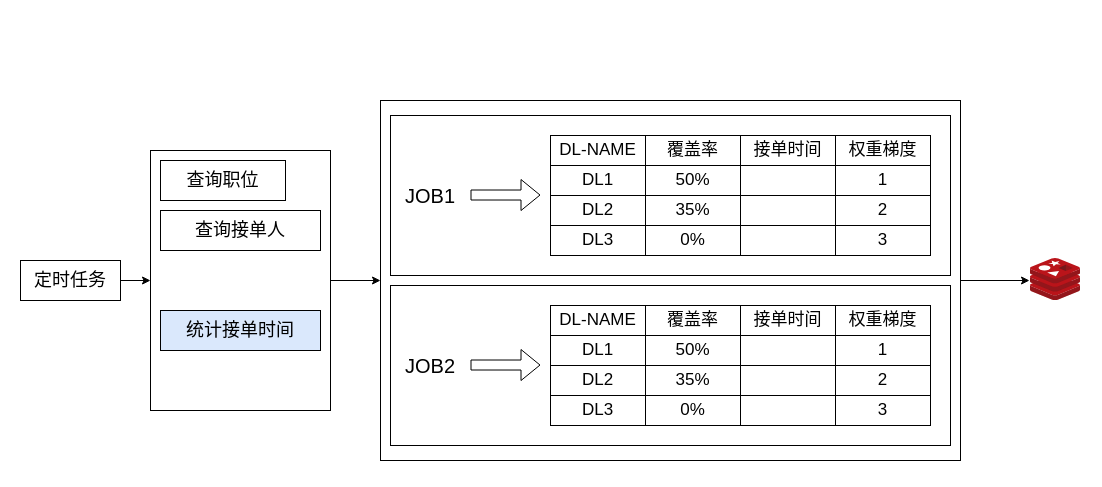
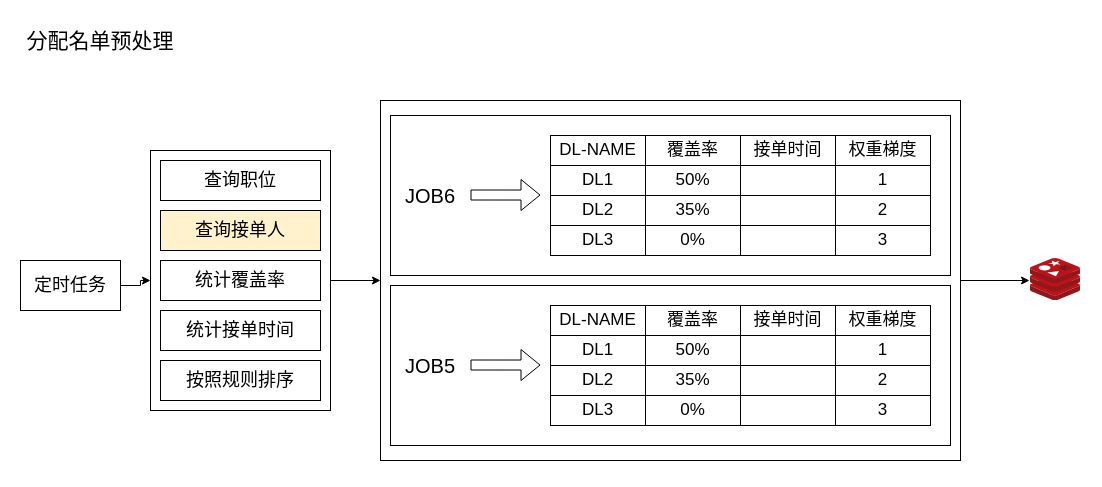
node "分配名单预处理": added
node "查询职位": size 125x40 -> 160x40
node "JOB1": label "JOB1" -> "JOB6"
node "查询接单人": fillcolor #ffffff -> #fff2cc
node "定时任务": size 100x40 -> 100x50
node "统计覆盖率": added
node "统计接单时间": fillcolor #dae8fc -> #ffffff
node "JOB2": label "JOB2" -> "JOB5"
node "按照规则排序": added
